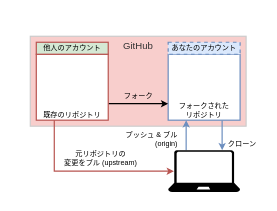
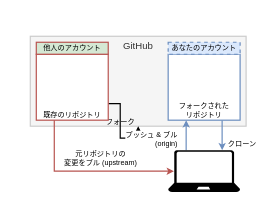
node "GitHub": fillcolor #f8cecc -> #f5f5f5
edge "既存のリポジトリ" -> "フォークされた リポジトリ": now "既存のリポジトリ" -> "GitHub"
